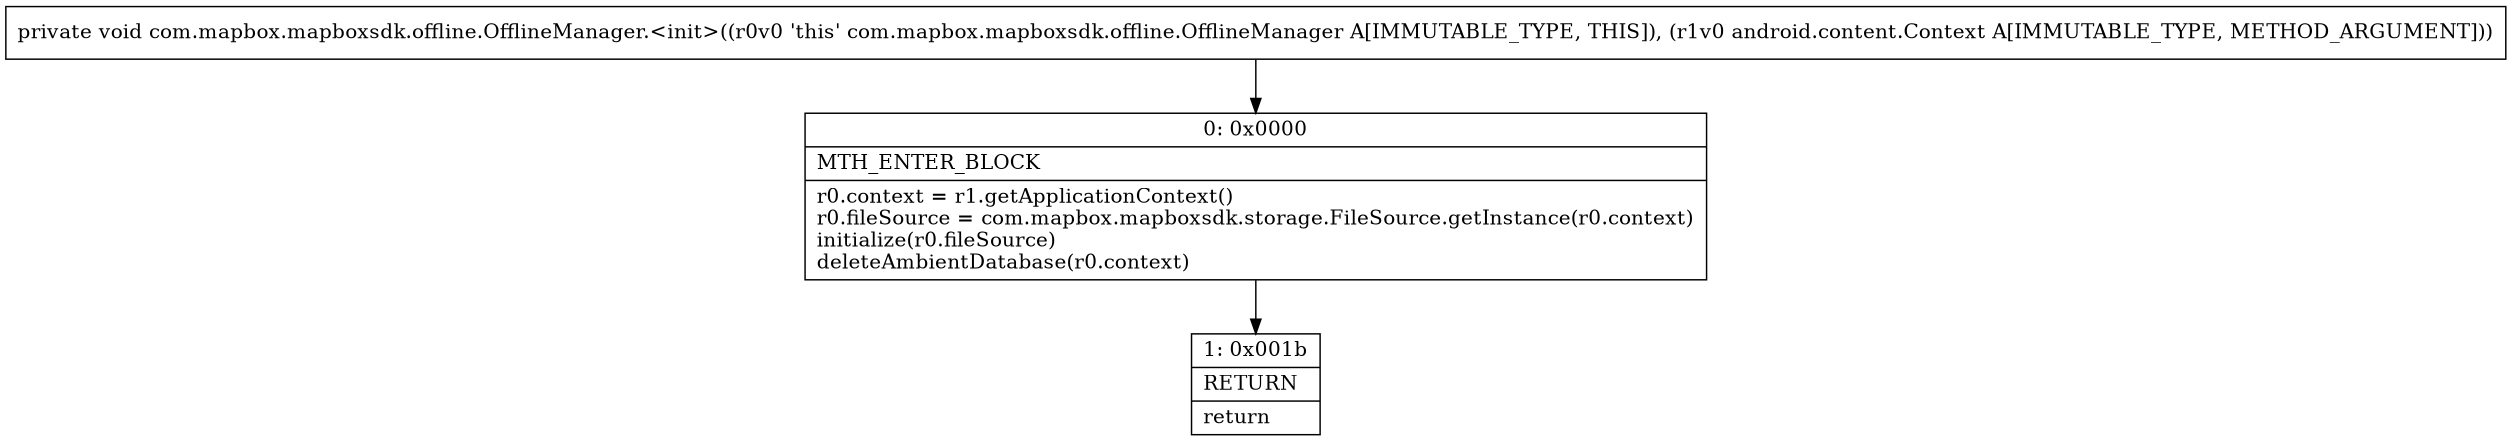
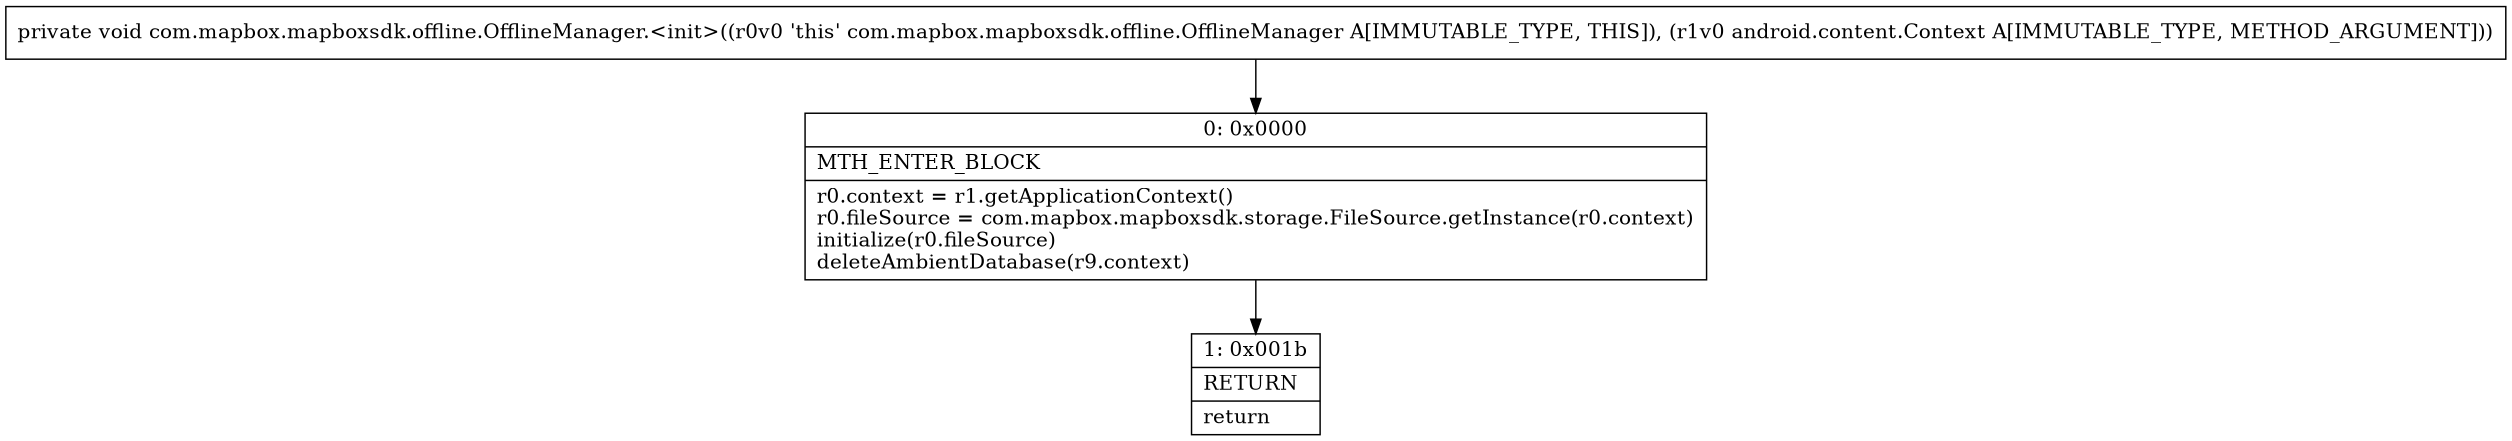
node "0: 0x0000": text "deleteAmbientDatabase(r0.context)" -> "deleteAmbientDatabase(r9.context)"
